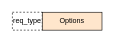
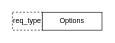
node "Options": fillcolor #ffe6cc -> #ffffff
